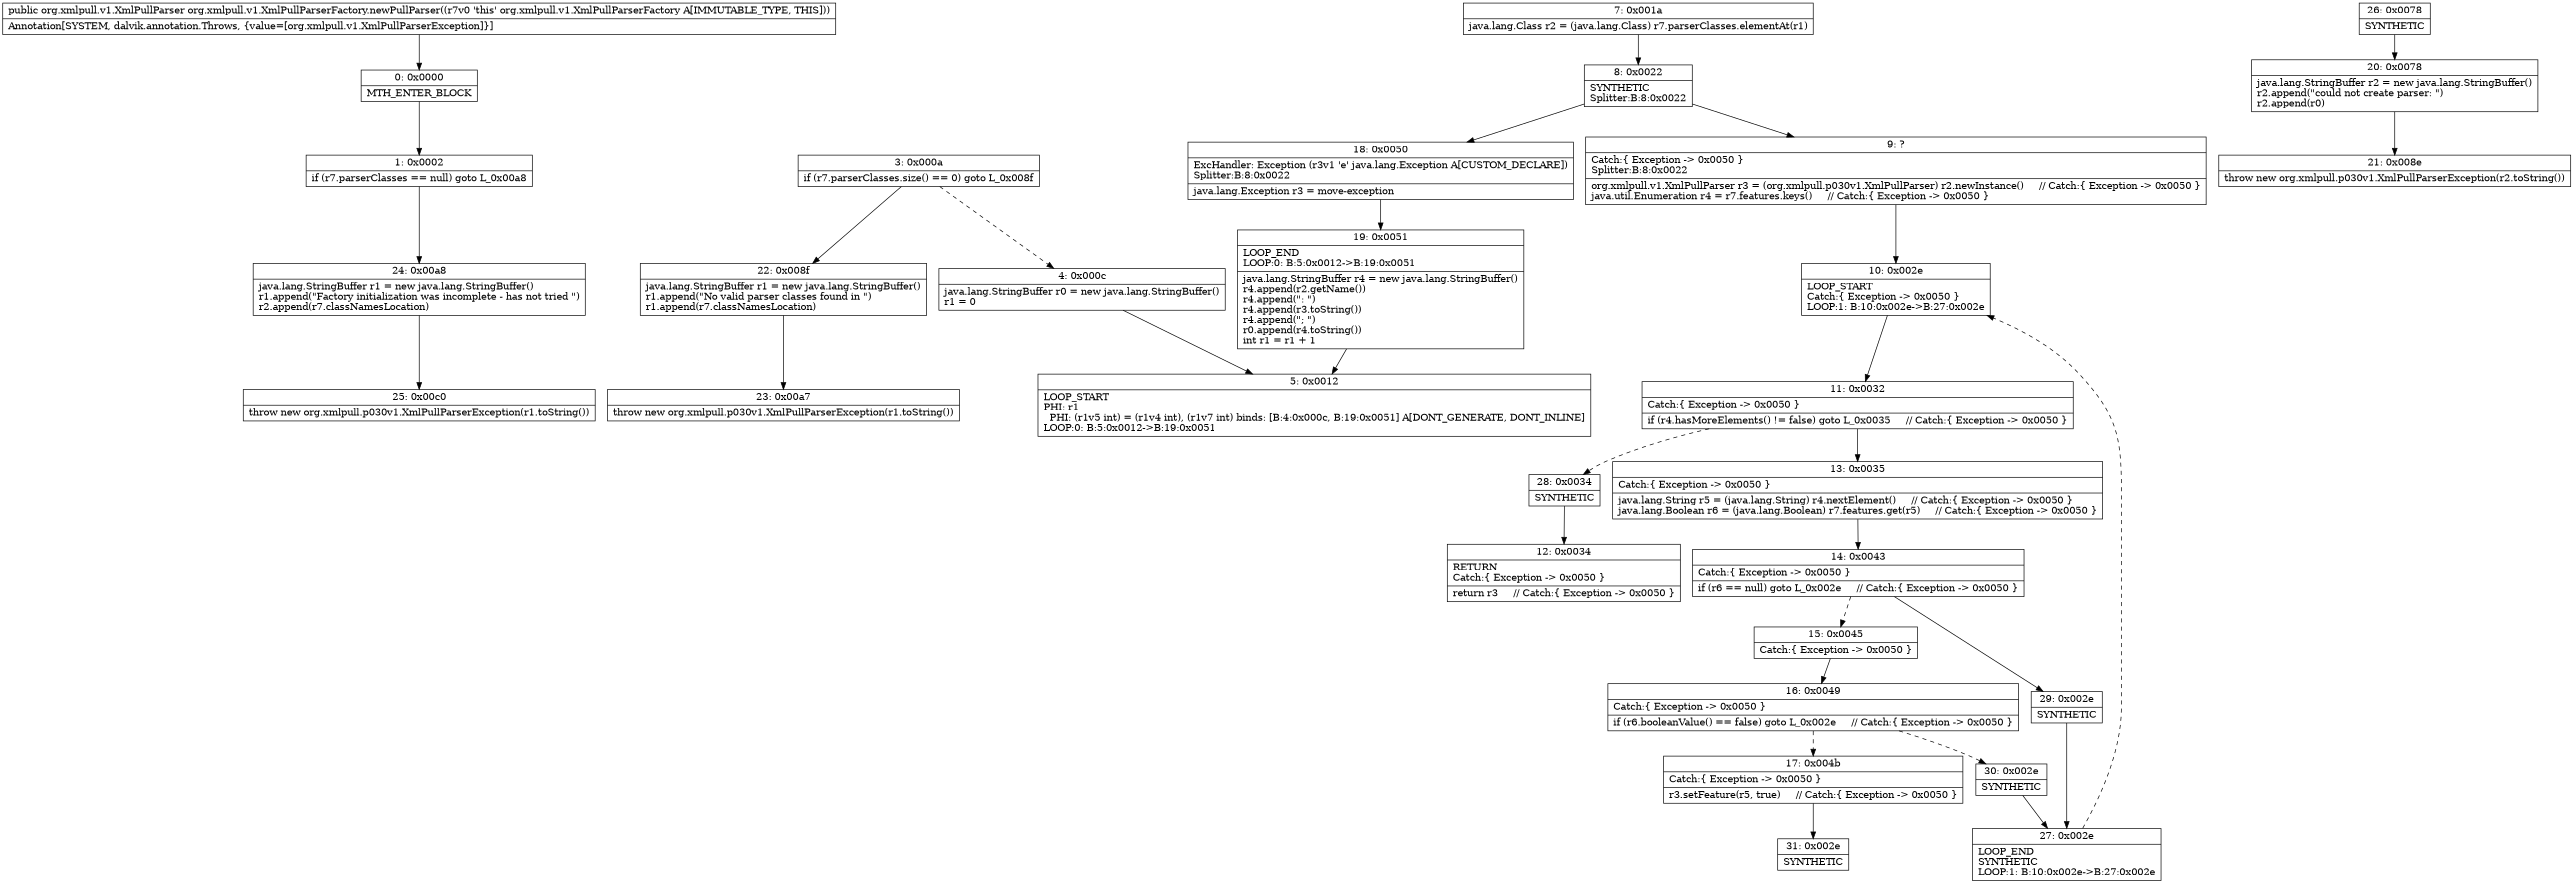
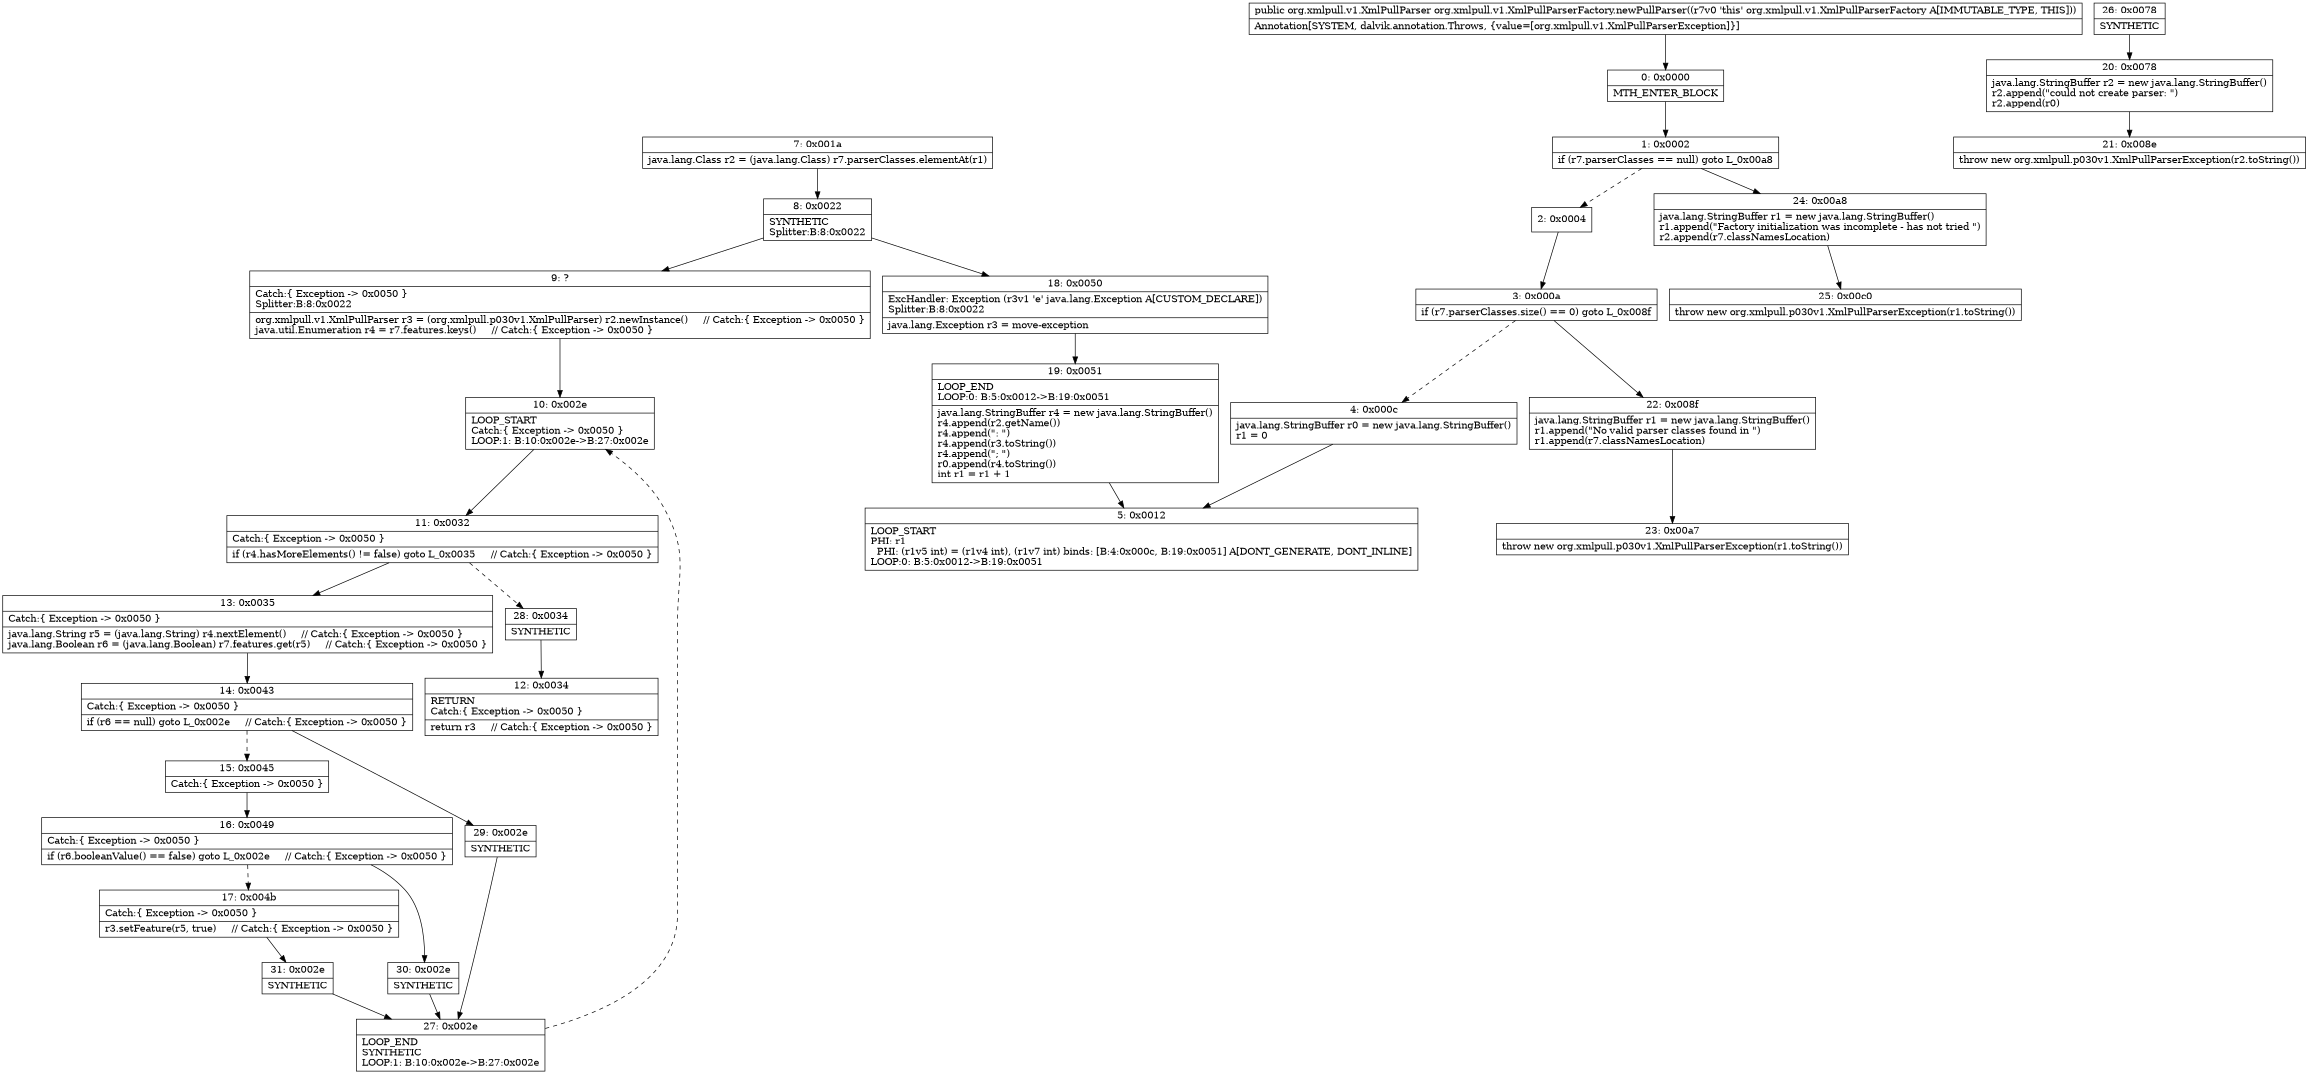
node "2: 0x0004": added
edge "16: 0x0049" -> "30: 0x002e": style dashed -> solid
edge "31: 0x002e" -> "27: 0x002e": added
